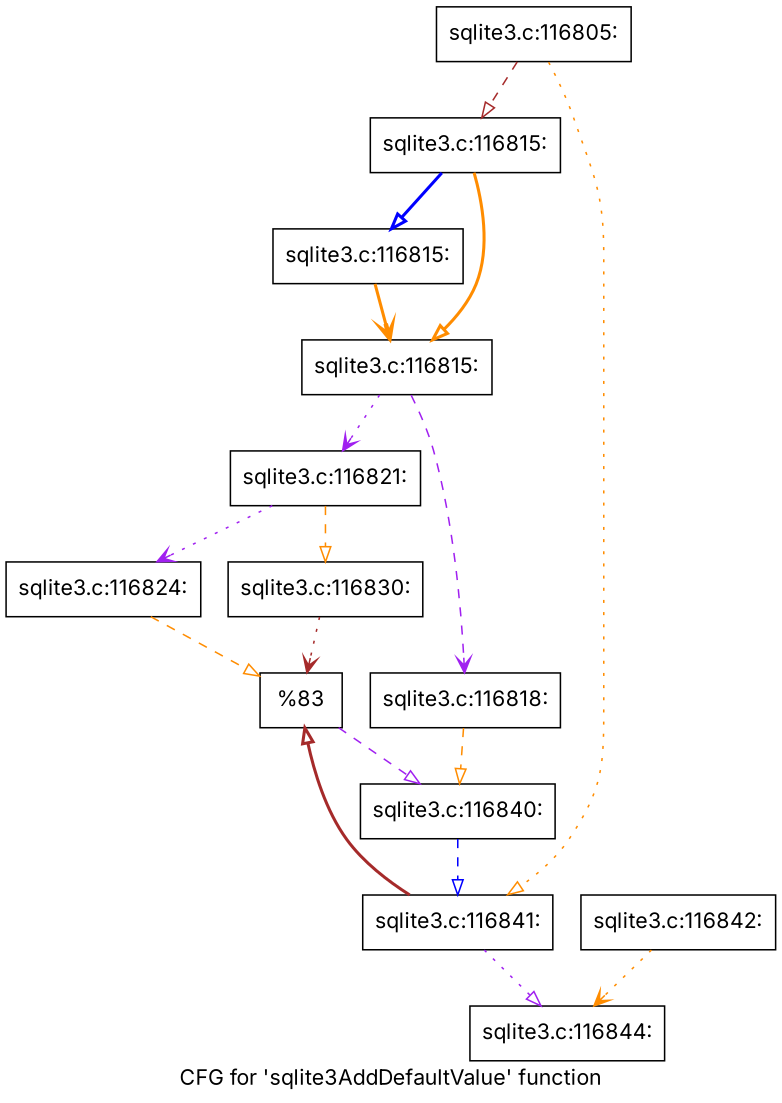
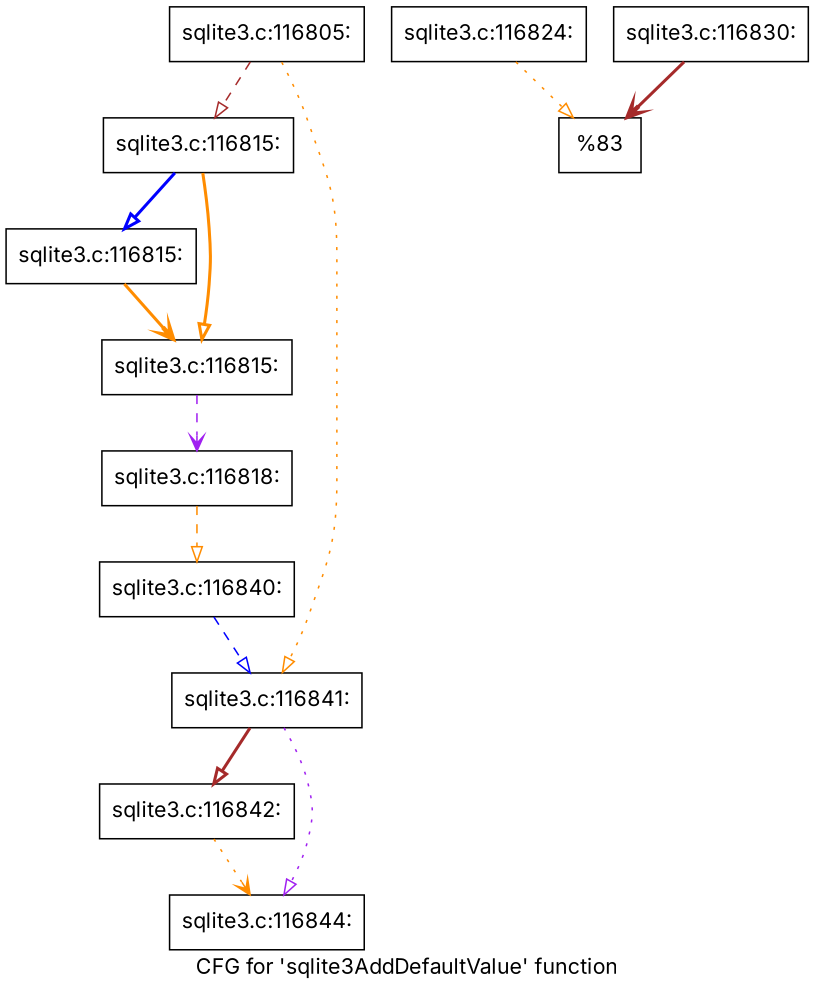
node "sqlite3.c:116821:": removed
edge "sqlite3.c:116830:" -> "%83": style dotted -> bold
edge "sqlite3.c:116824:" -> "%83": style dashed -> dotted
edge "%83" -> "sqlite3.c:116840:": removed
edge "sqlite3.c:116841:" -> "%83": now "sqlite3.c:116841:" -> "sqlite3.c:116842:"
